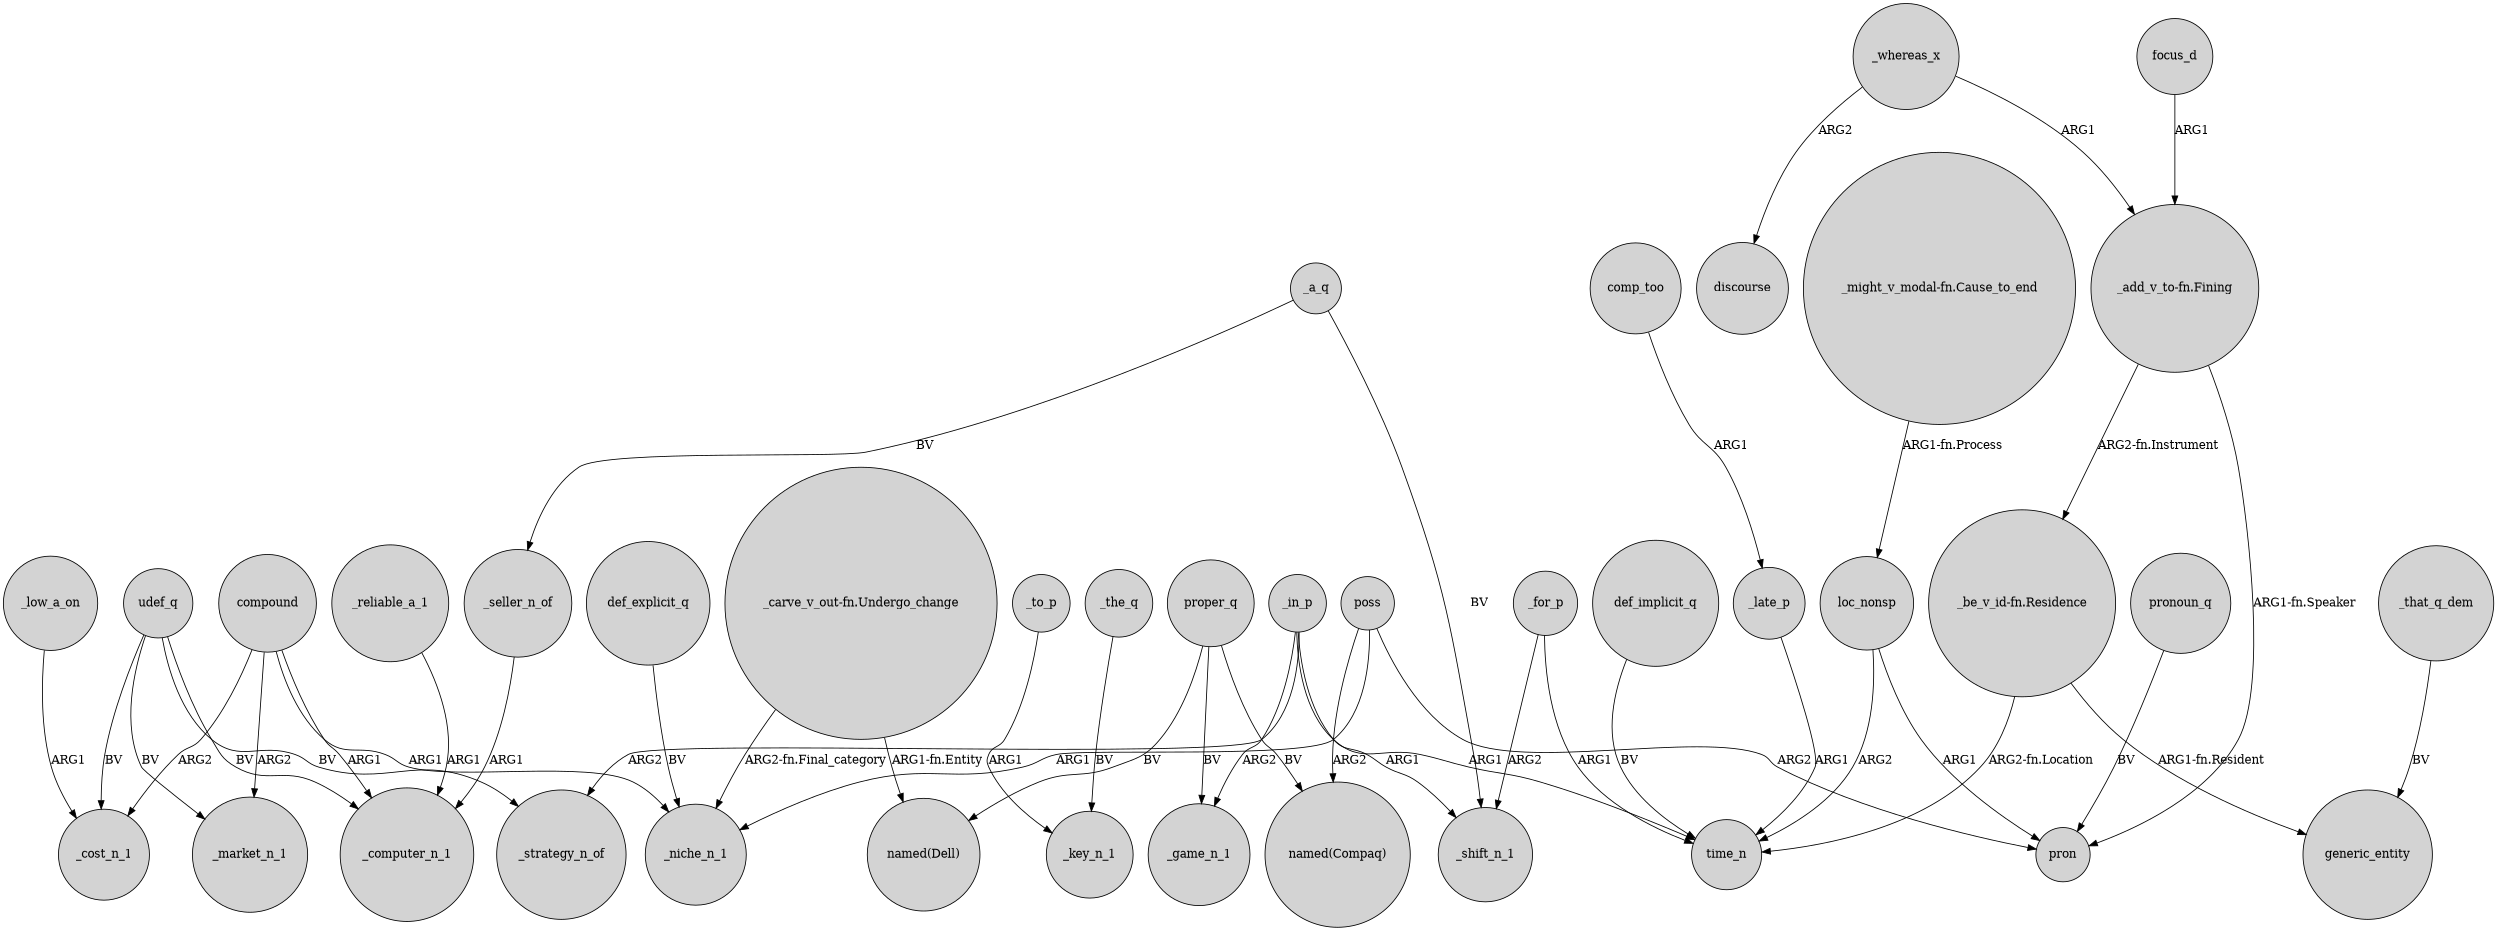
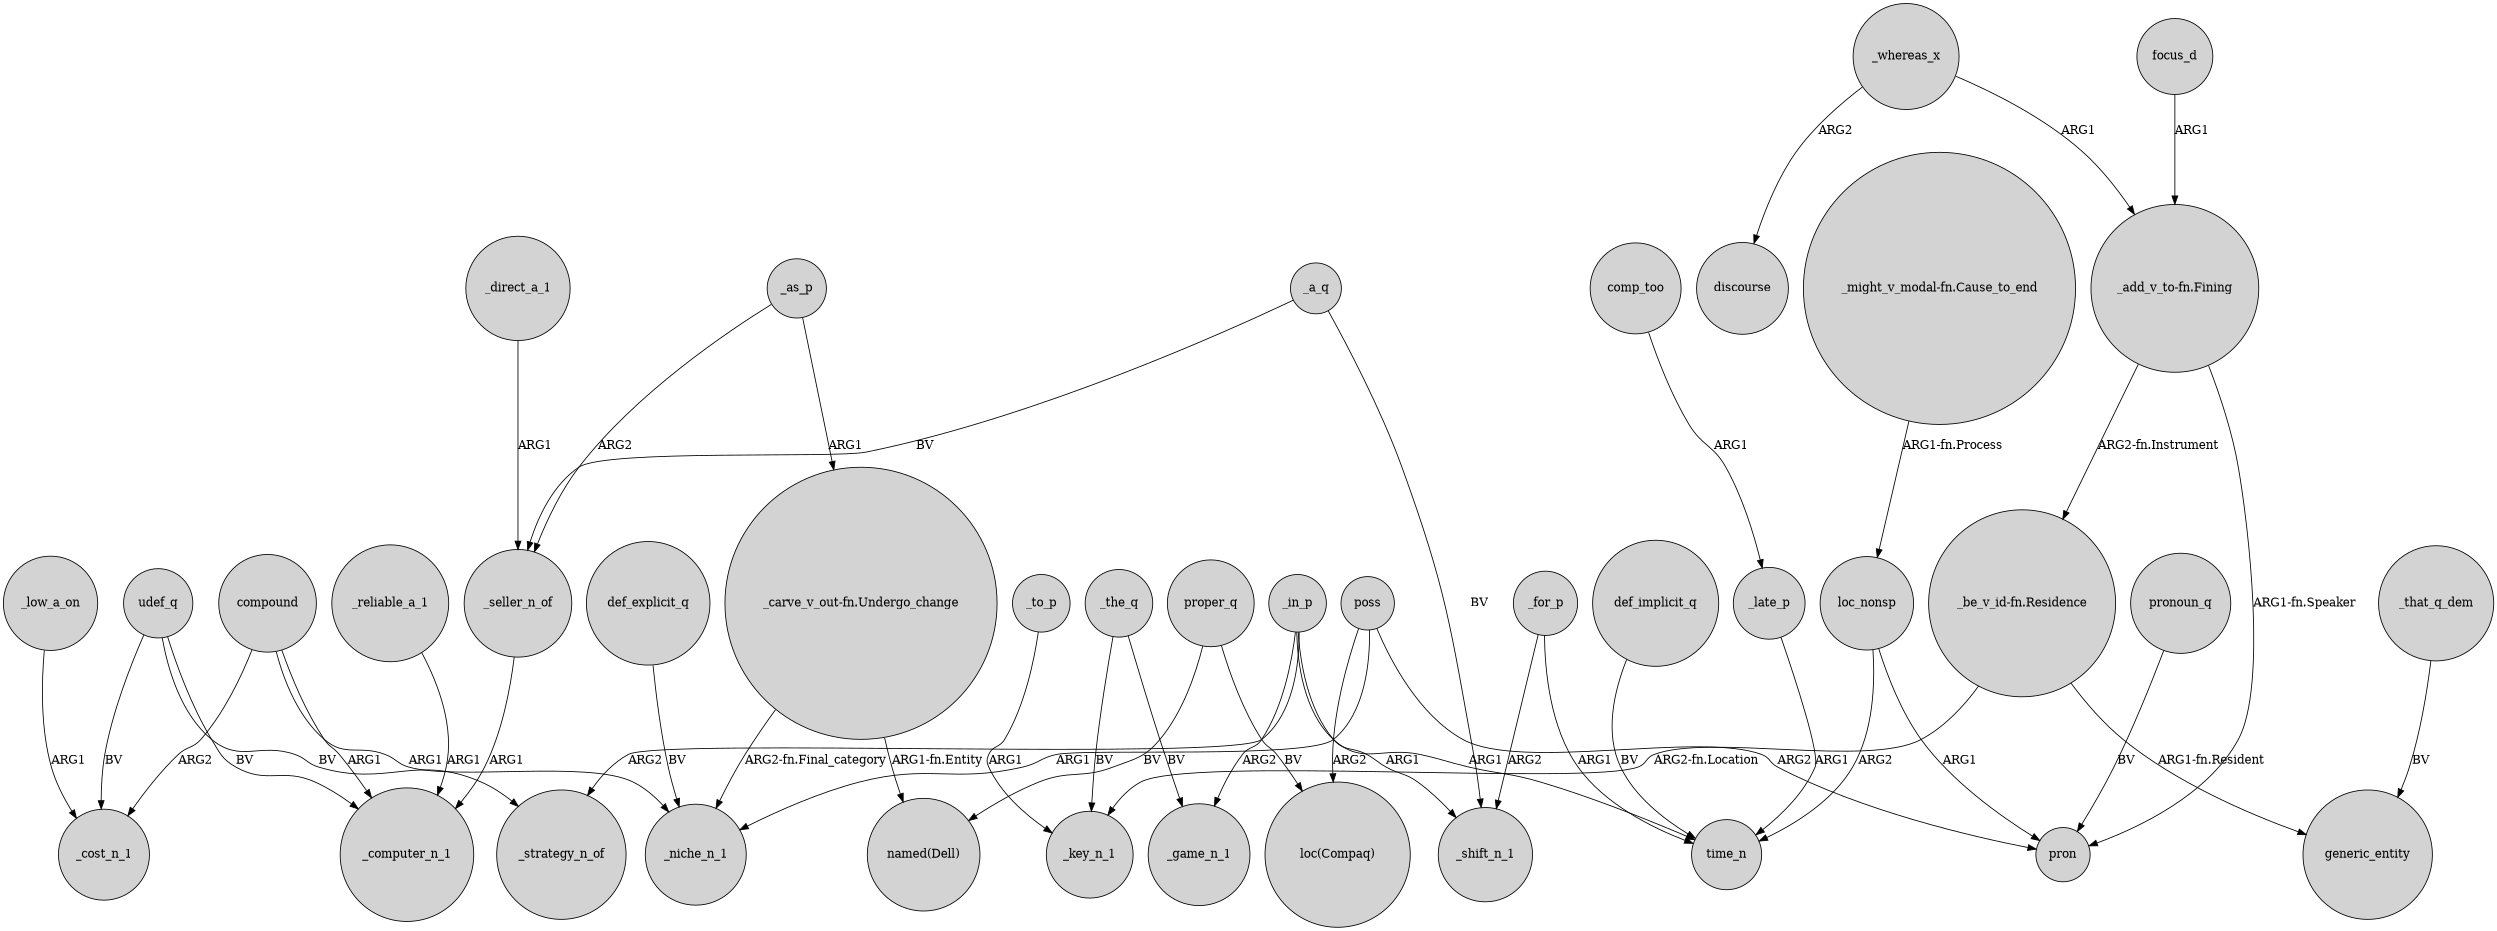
node "_direct_a_1": added
node "_as_p": added
edge "proper_q" -> "_game_n_1": now "_the_q" -> "_game_n_1"
edge "_be_v_id-fn.Residence" -> "time_n": now "_be_v_id-fn.Residence" -> "_key_n_1"
node "_market_n_1": removed
node "named(Compaq)": label "named(Compaq)" -> "loc(Compaq)"
